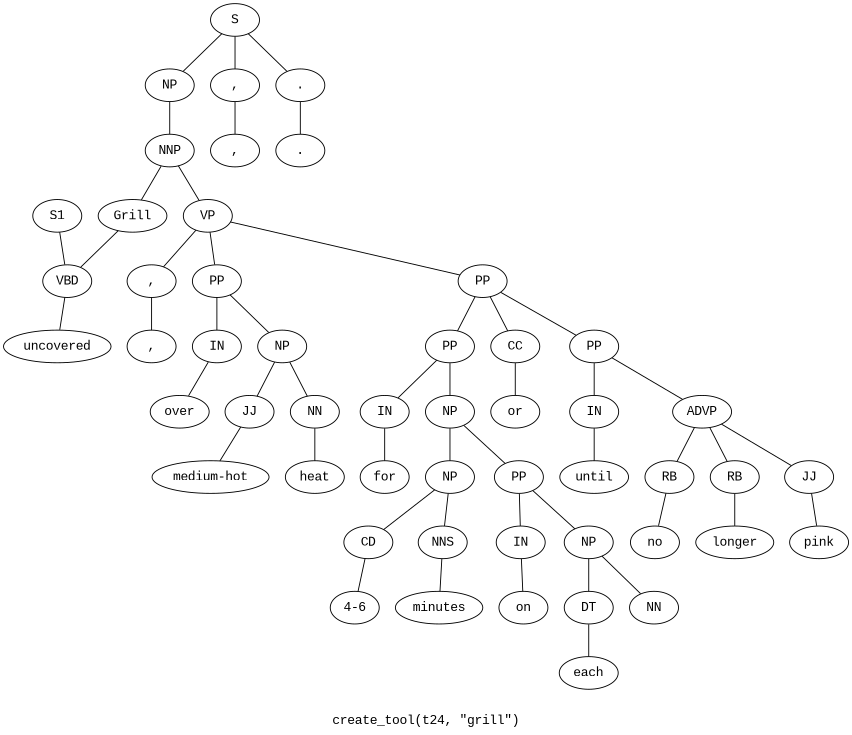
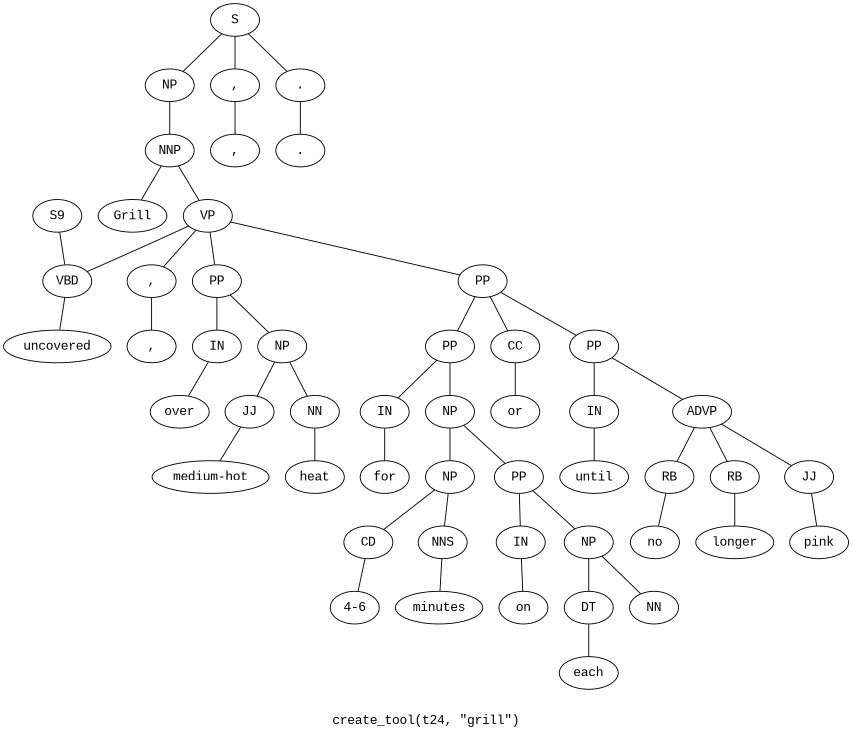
node "S1": label "S1" -> "S9"
edge "Grill" -- "VBD": now "VP" -- "VBD"
